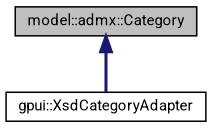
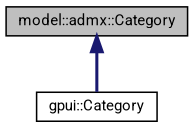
node "gpui::XsdCategoryAdapter": label "gpui::XsdCategoryAdapter" -> "gpui::Category"
